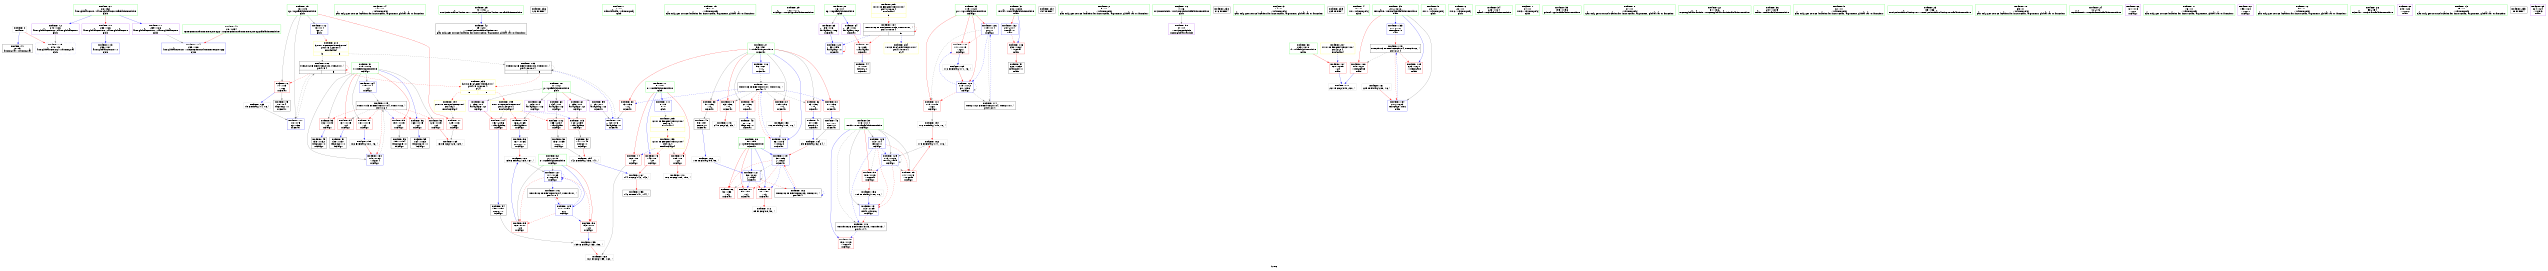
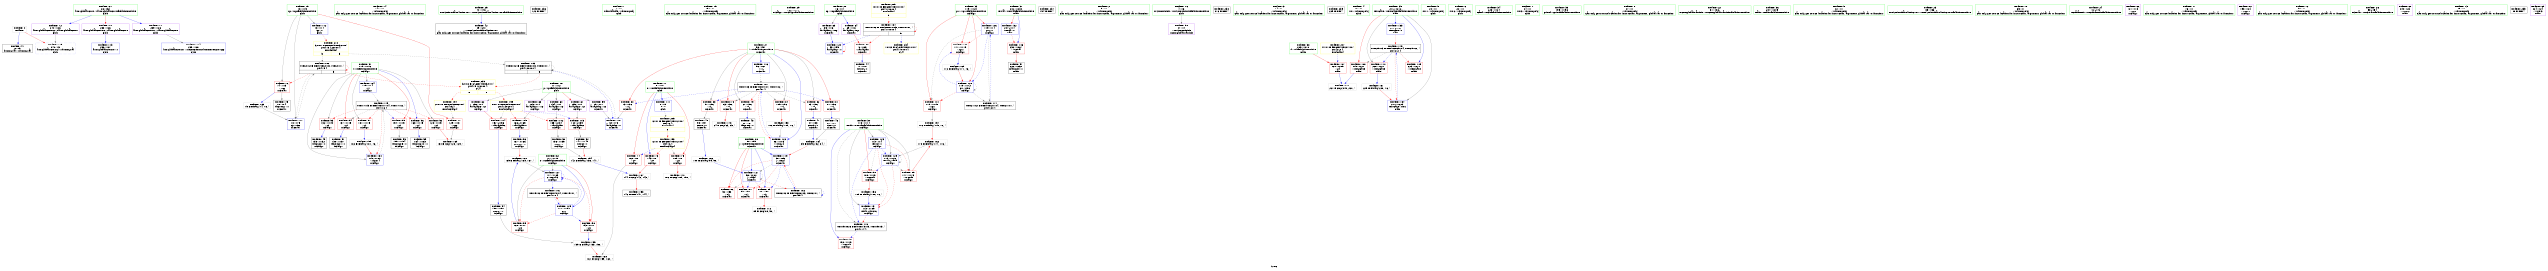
node "NodeID: 40": removed
node "NodeID: 110": added
